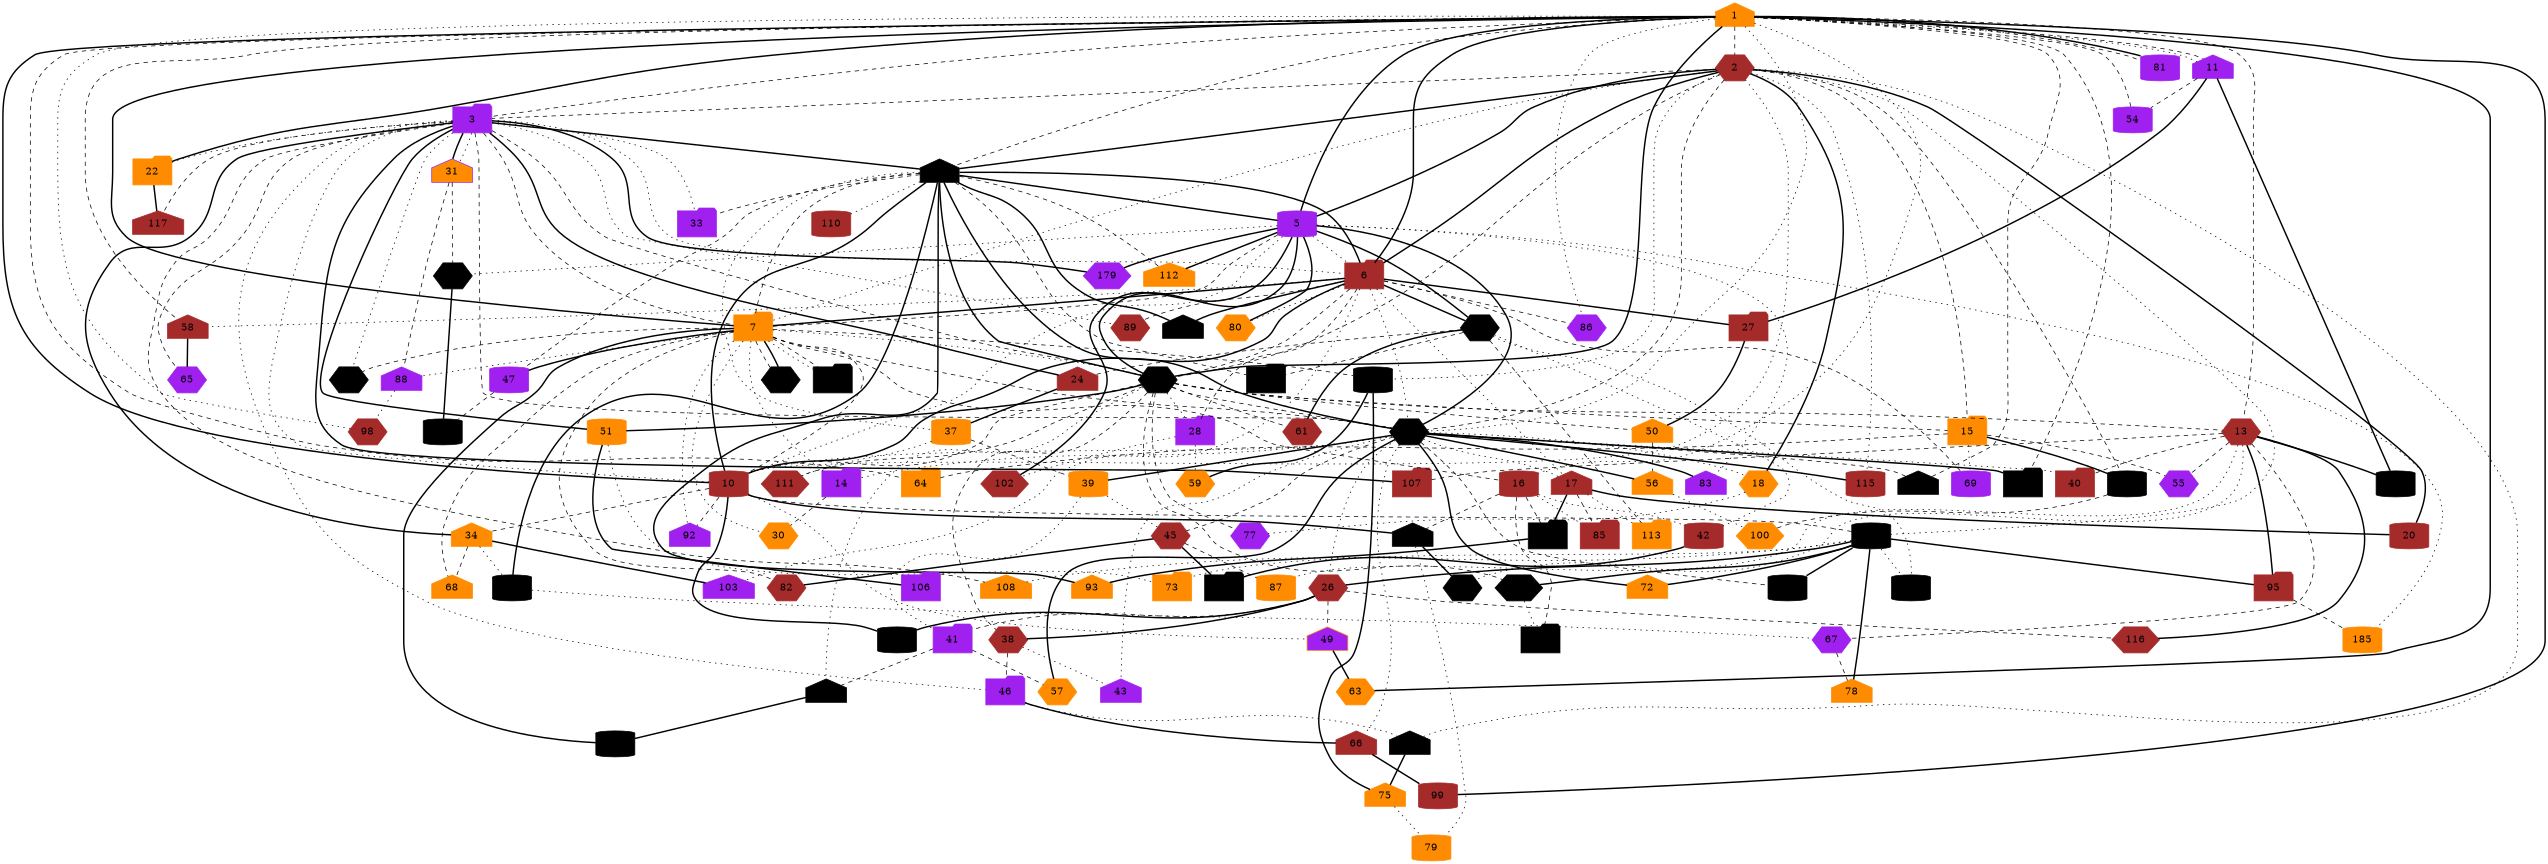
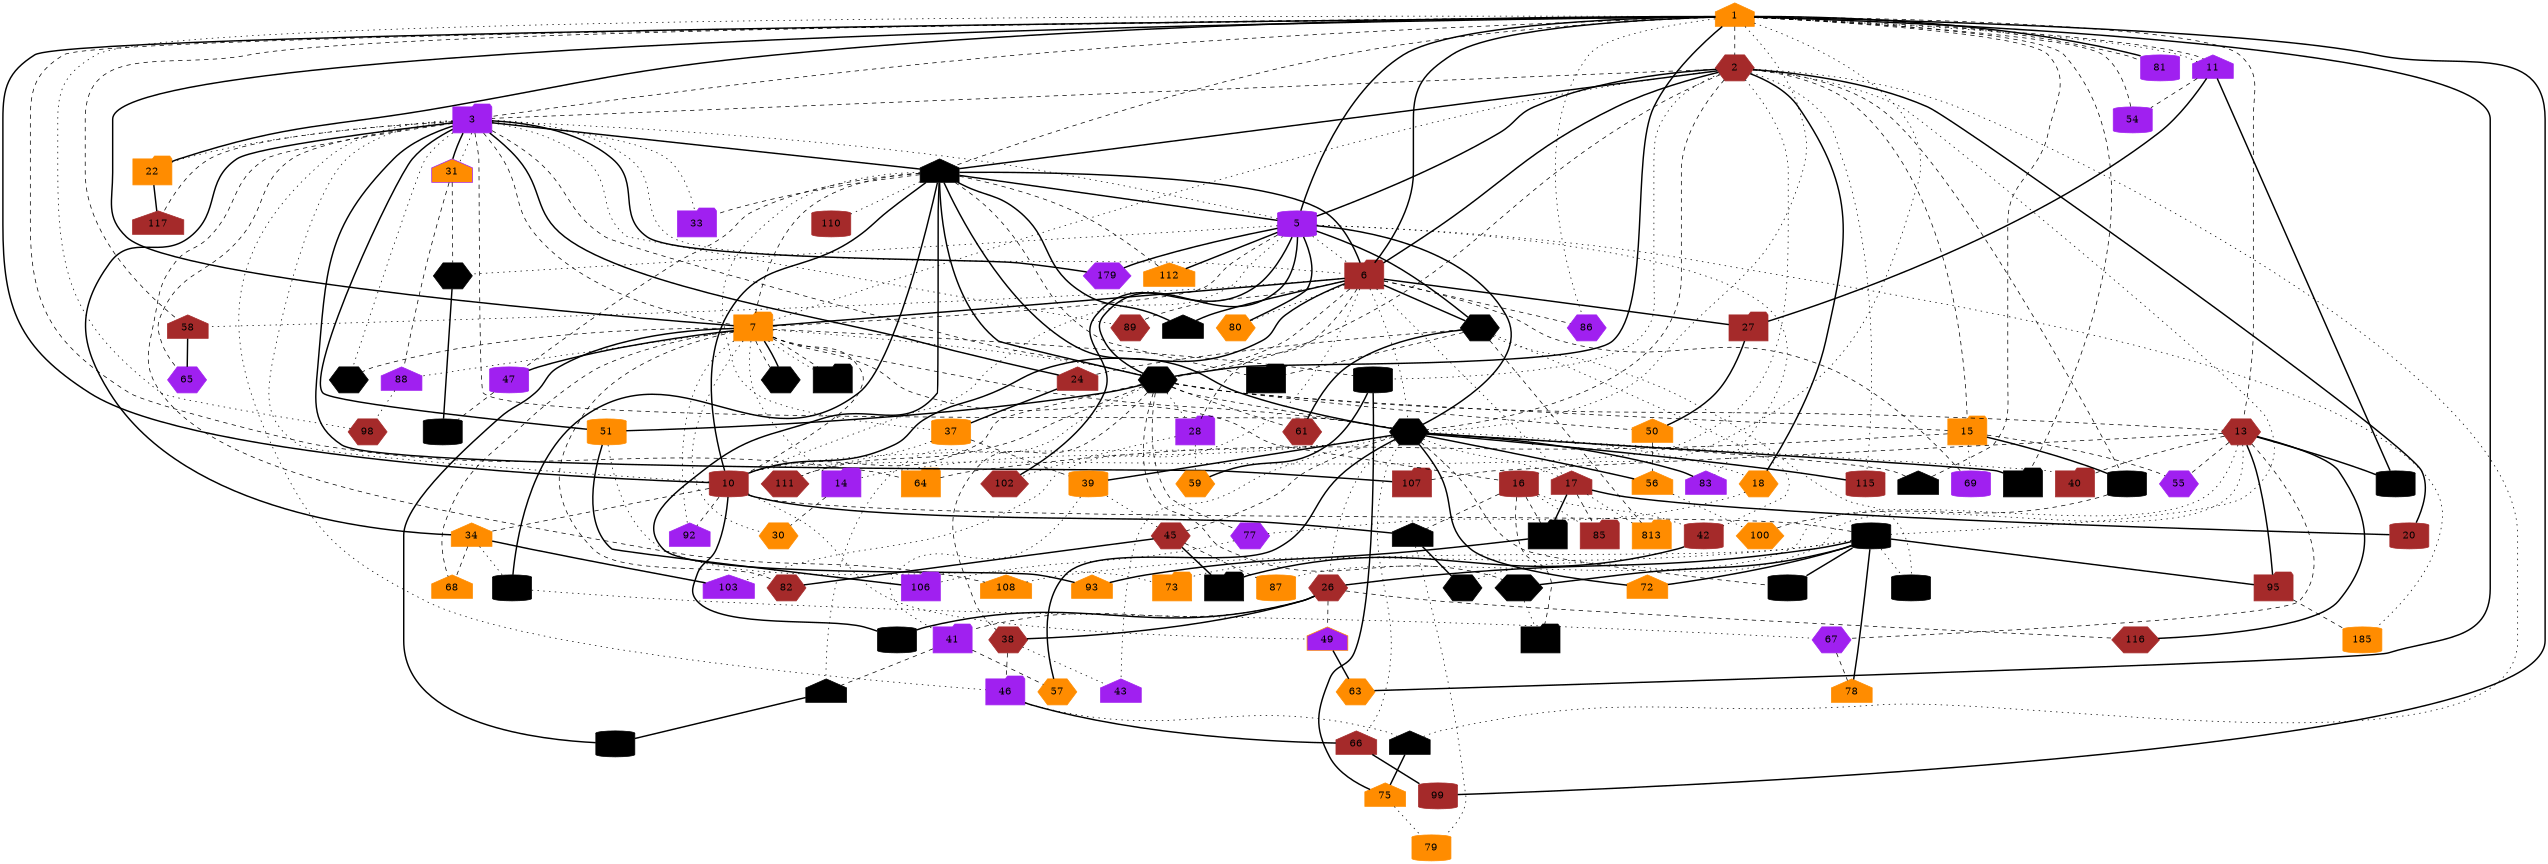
edge "3" -- "5": added
node "113": label "113" -> "813"
edge "77" -- "106": added
